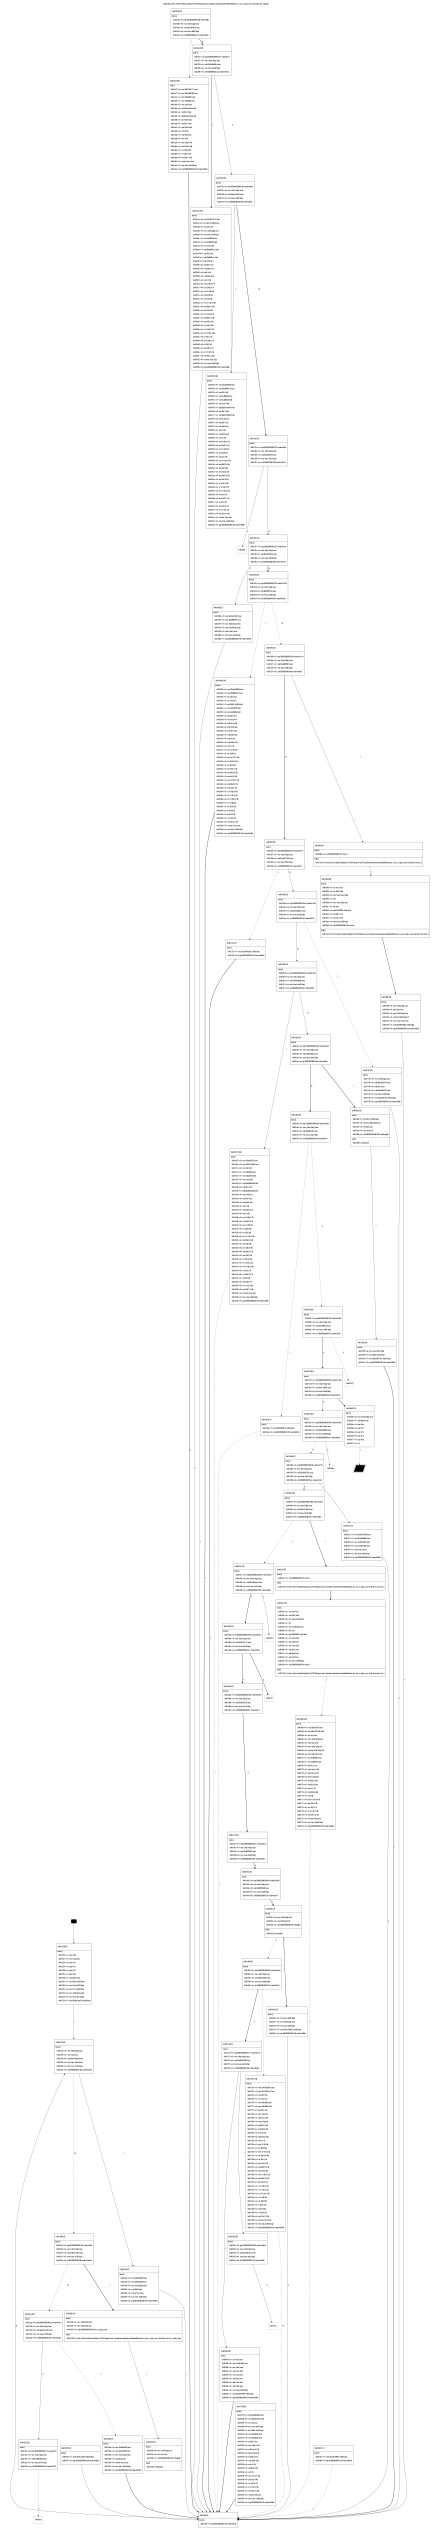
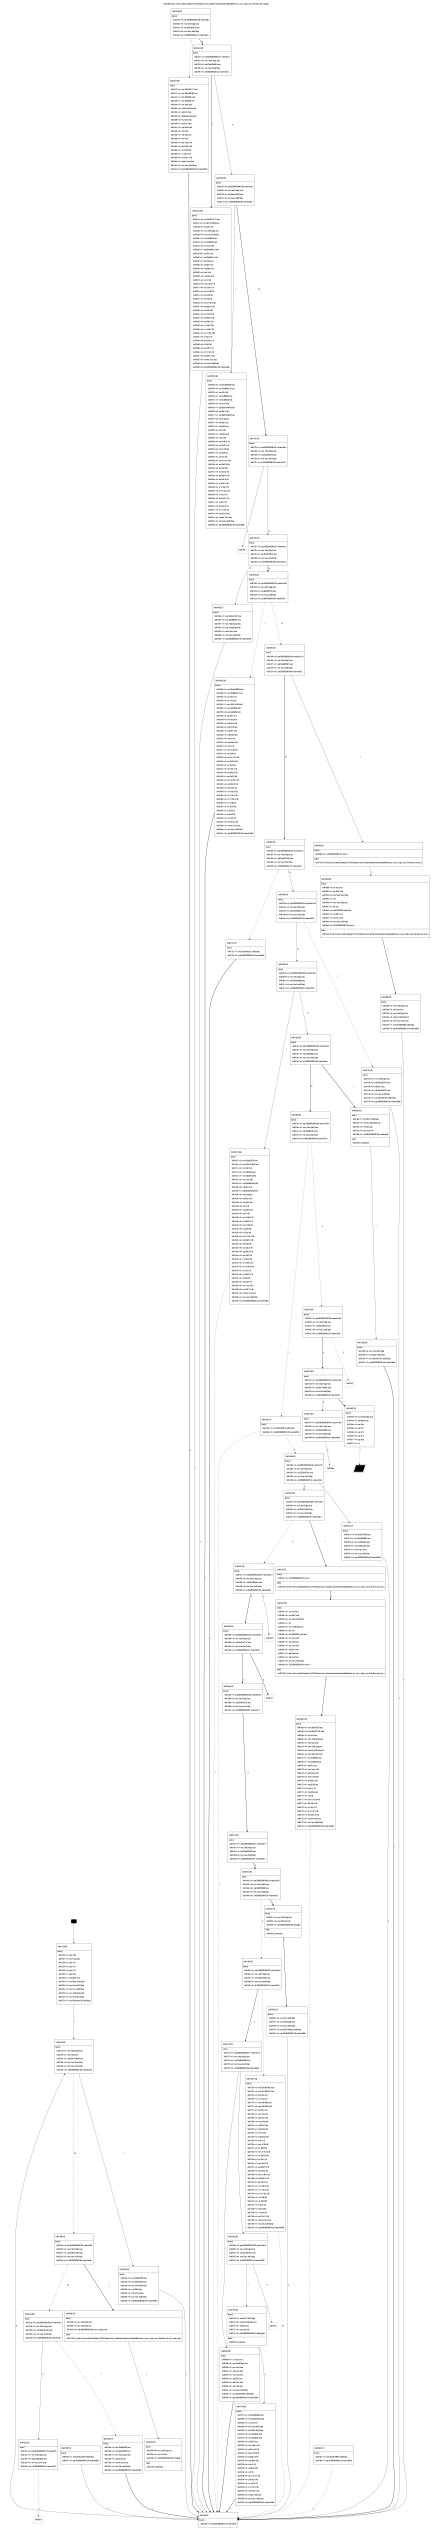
edge "0x401431 [25]" -> "0x40144a [25]": now "0x401a66 [12]" -> "0x40144a [25]"
edge "0x40169c [52]" -> "0x4016d0 [103]": style dashed -> bold
edge "0x401581 [13]" -> "0x4014f9 [25]": now "0x4014e0 [25]" -> "0x4014f9 [25]"
node "0x4017e8 [23]": added
